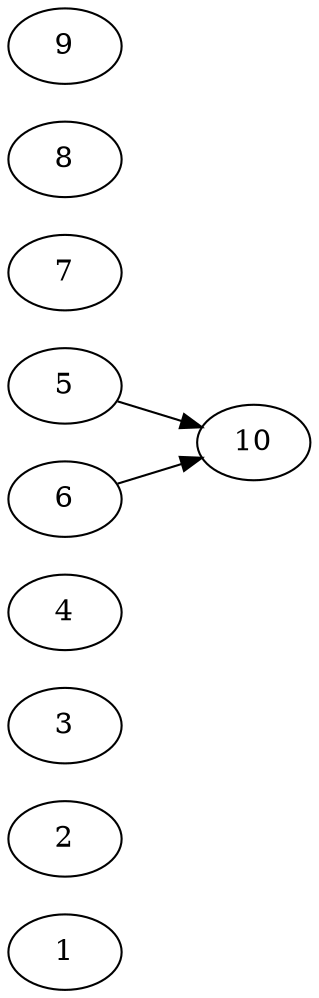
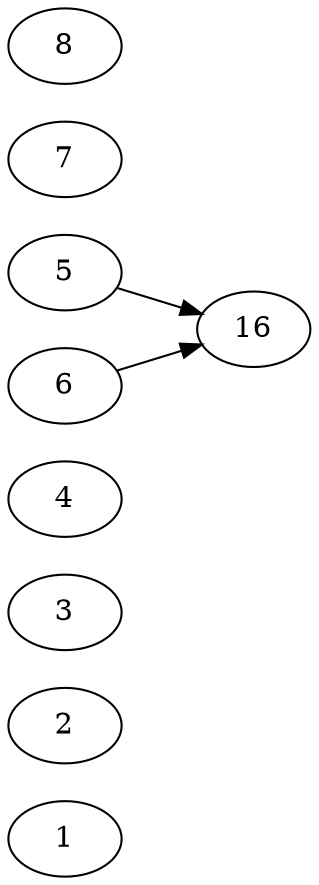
node "9": removed
node "10": label "10" -> "16"
